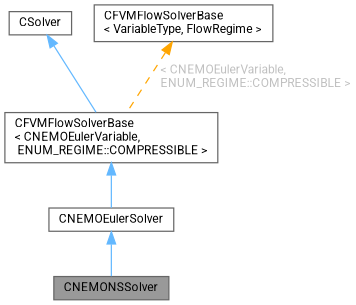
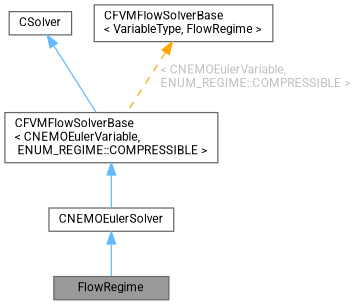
node "CNEMONSSolver": label "CNEMONSSolver" -> "FlowRegime"
